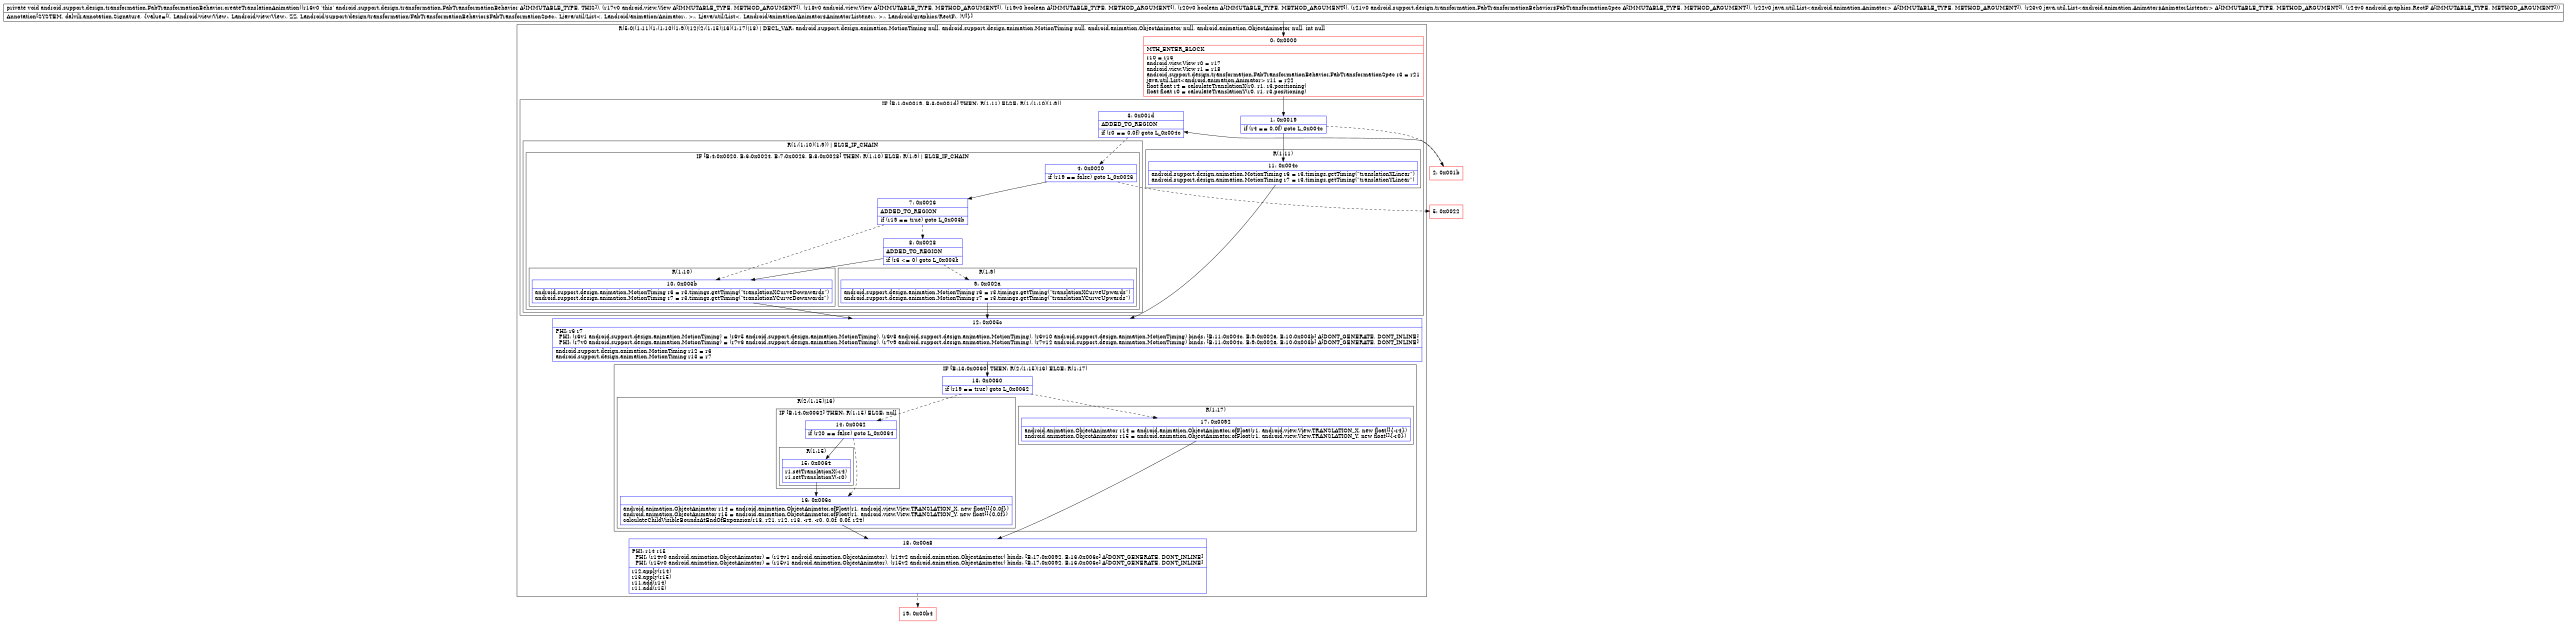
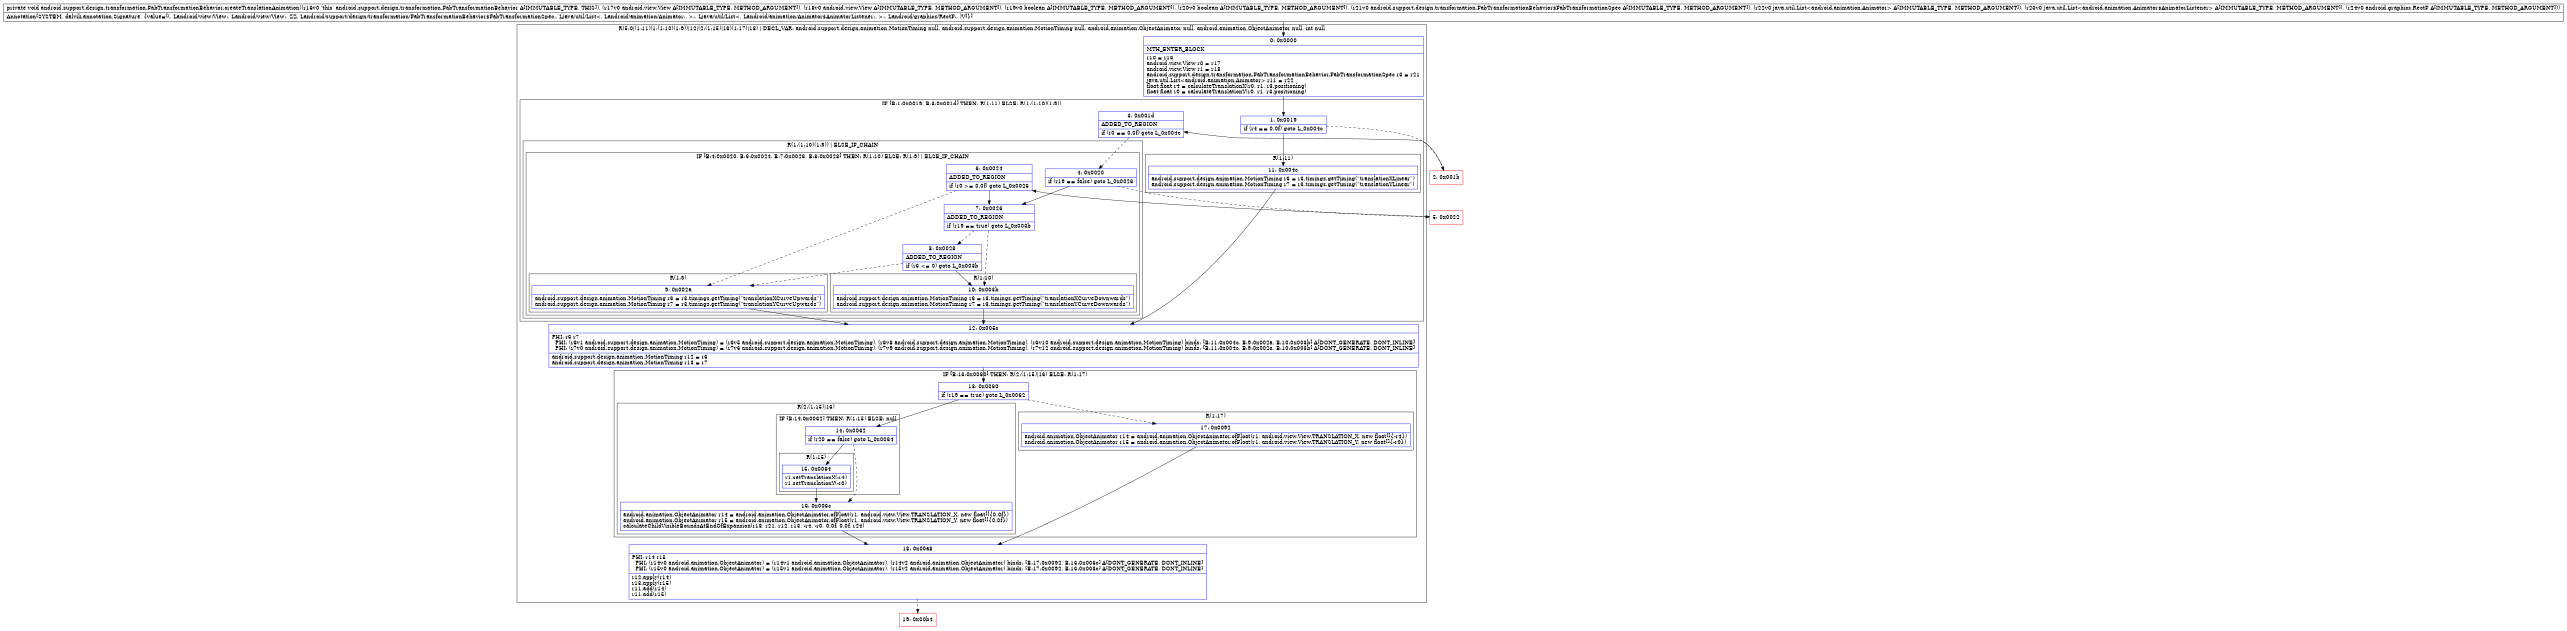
node "0: 0x0000": color red -> blue
node "6: 0x0024": added
edge "13: 0x0060" -> "14: 0x0062": style dashed -> solid
